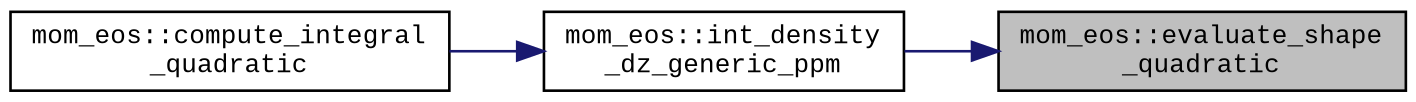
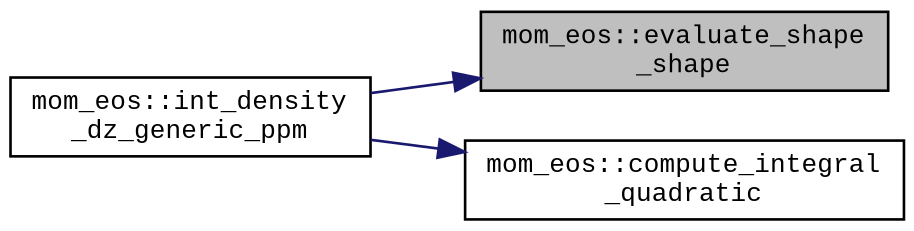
edge "mom_eos::compute_integral _quadratic" -> "mom_eos::int_density _dz_generic_ppm": reversed
node "mom_eos::evaluate_shape _quadratic": label "mom_eos::evaluate_shape _quadratic" -> "mom_eos::evaluate_shape _shape"
